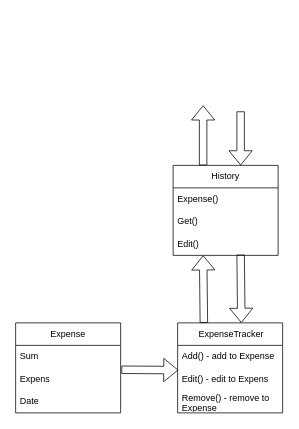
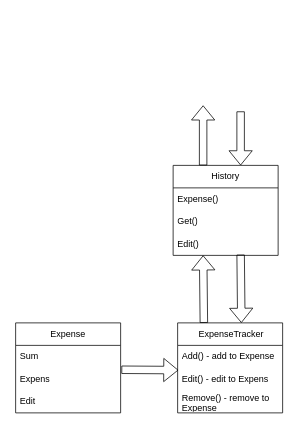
node "Date": label "Date" -> "Edit"
